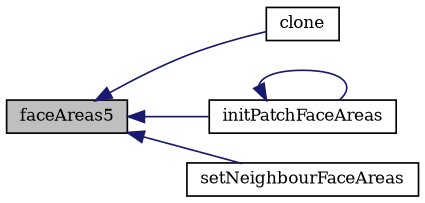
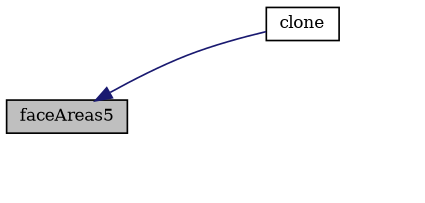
node "initPatchFaceAreas": removed
node "setNeighbourFaceAreas": removed
